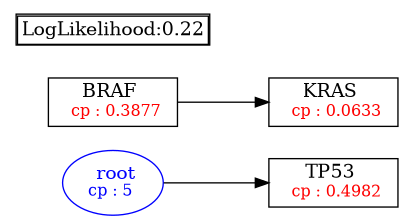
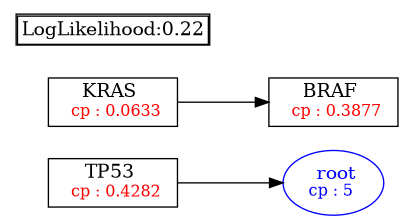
edge "BRAF" -> "KRAS": reversed
edge "root" -> "TP53": reversed
node "TP53": text "cp : 0.4982" -> "cp : 0.4282"
